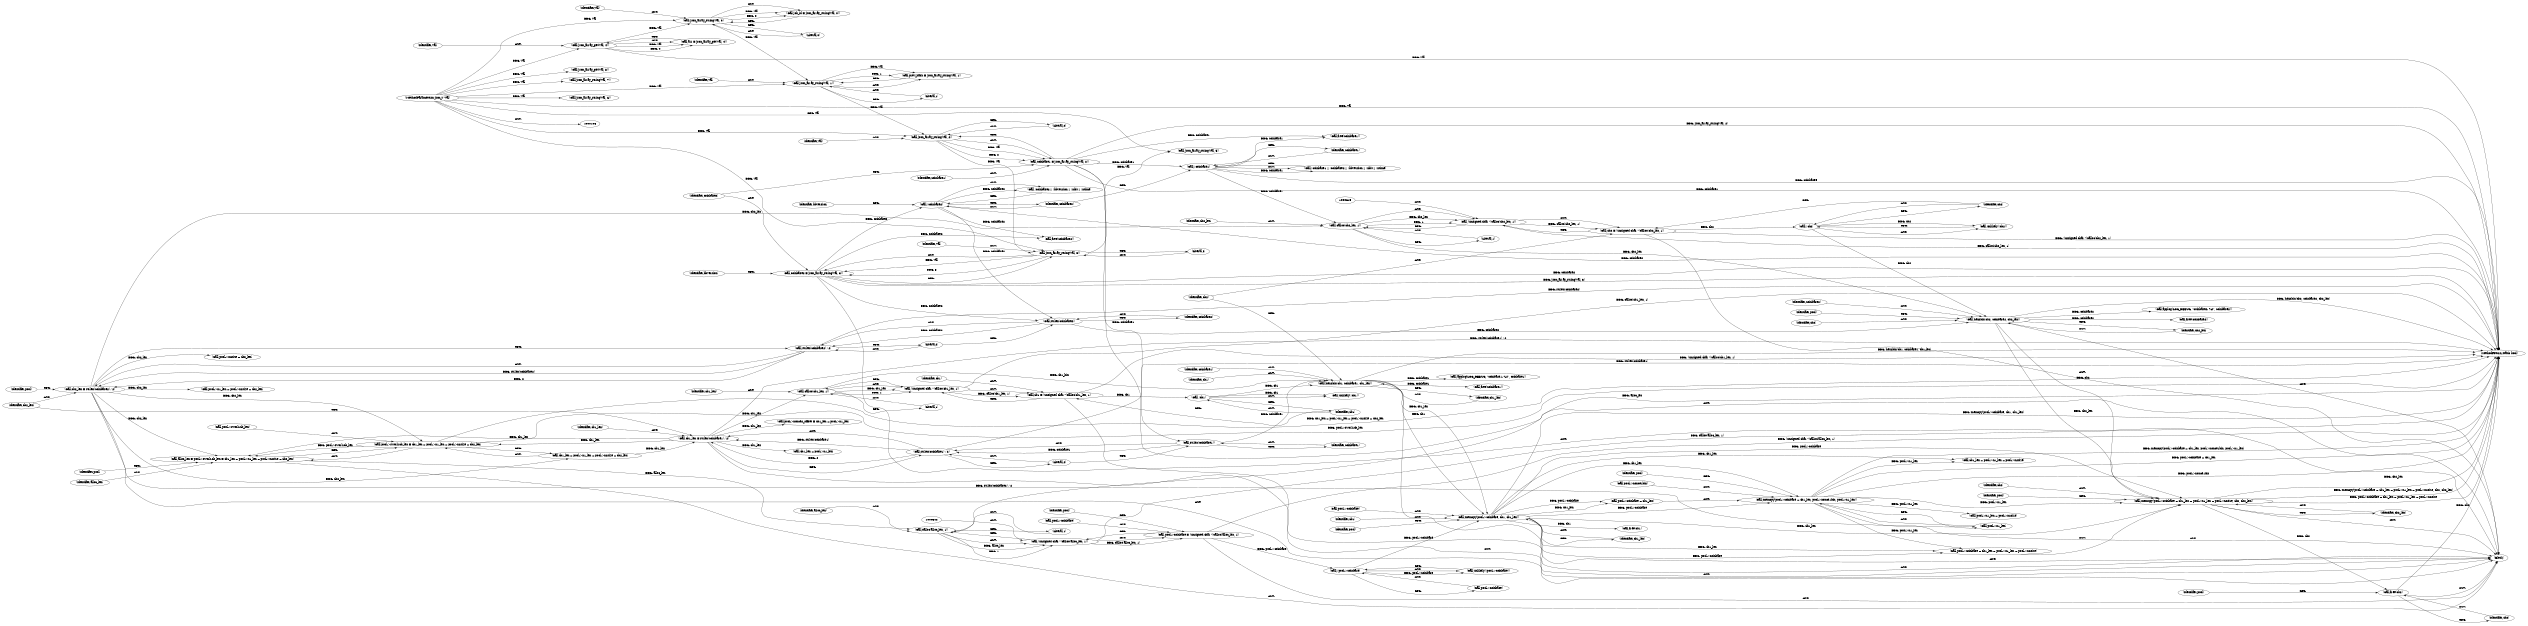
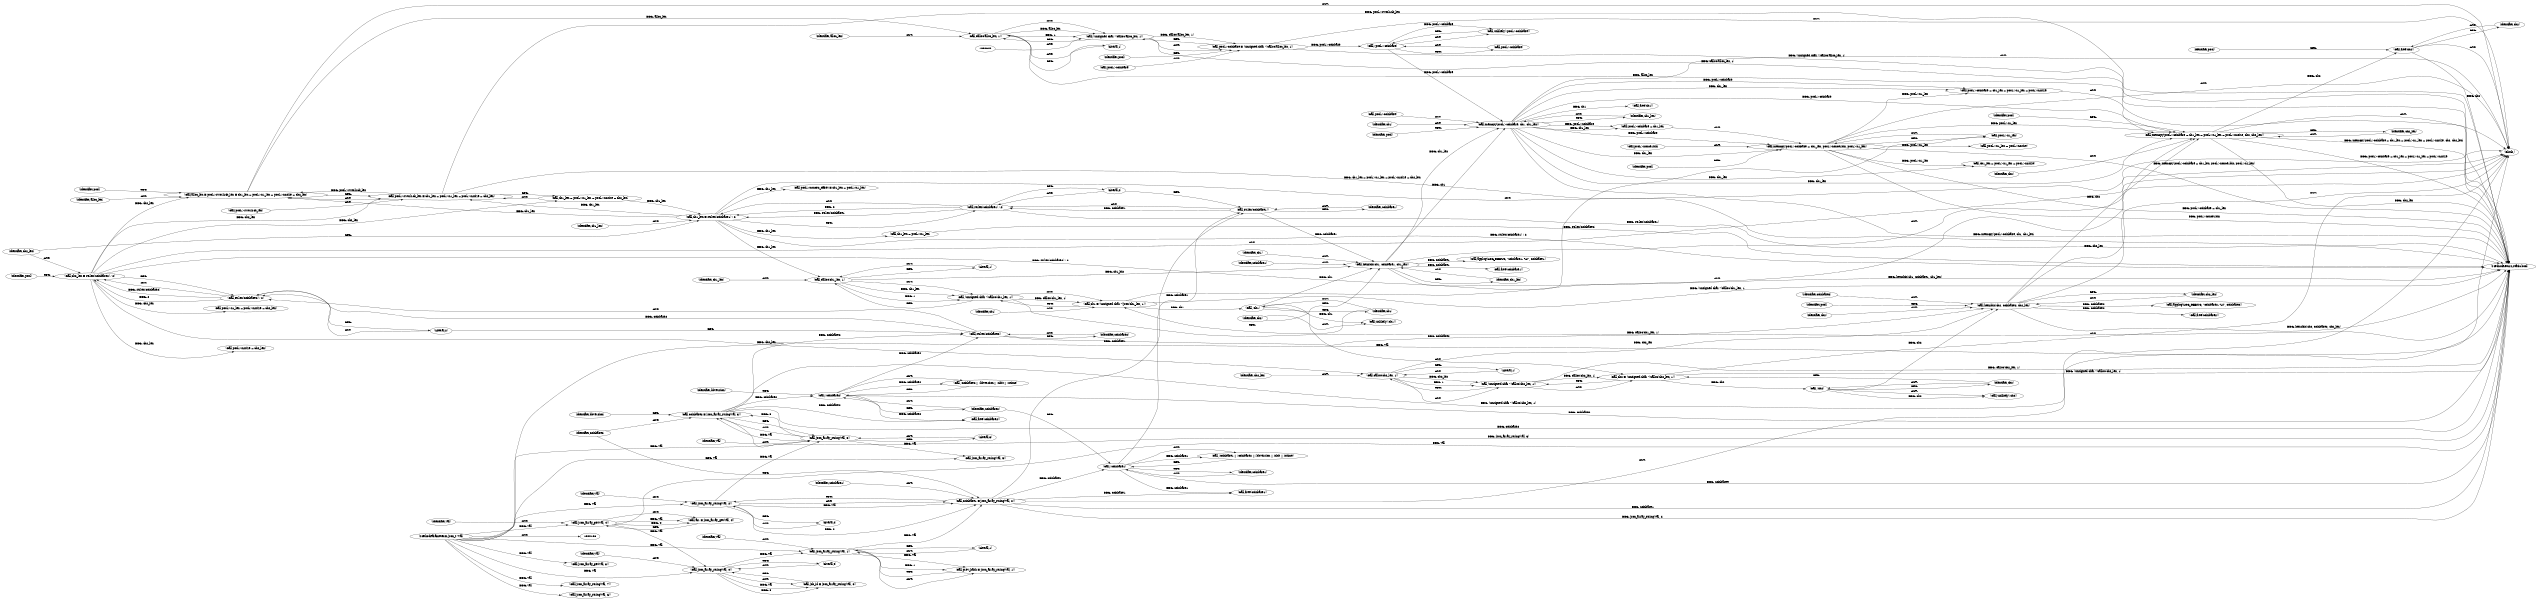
edge "(Call,json_array_string(val, 1))" -> "(Call,json_array_string(val, 2))": now "(Call,json_array_string(val, 1))" -> "(Call,coinbase1 = json_array_string(val, 2))"
edge "(Call,!coinbase1)" -> "(Call,calloc(cb2_len, 1))": now "(Call,!coinbase1)" -> "(Call,strlen(coinbase1))"
node "1000615": removed
edge "(Call,unlikely(!cb2))" -> "(Call,!cb2)": removed, label "CFG:"
edge "(Call,strlen(coinbase2) / 2)" -> "(MethodReturn,static bool)": now "(Call,cb1_len + pool->n1_len)" -> "(MethodReturn,static bool)"
node "(Call,cb1 = (unsigned char *)calloc(cb1_len, 1))": label "(Call,cb1 = (unsigned char *)calloc(cb1_len, 1))" -> "(Call,cb1 = (unsigned char *)json(cb1_len, 1))"
edge "(Call,coinbase2 = json_array_string(val, 3))" -> "(Block,)": label "AST: " -> "DDG: (unsigned char *)calloc(cb2_len, 1)"
